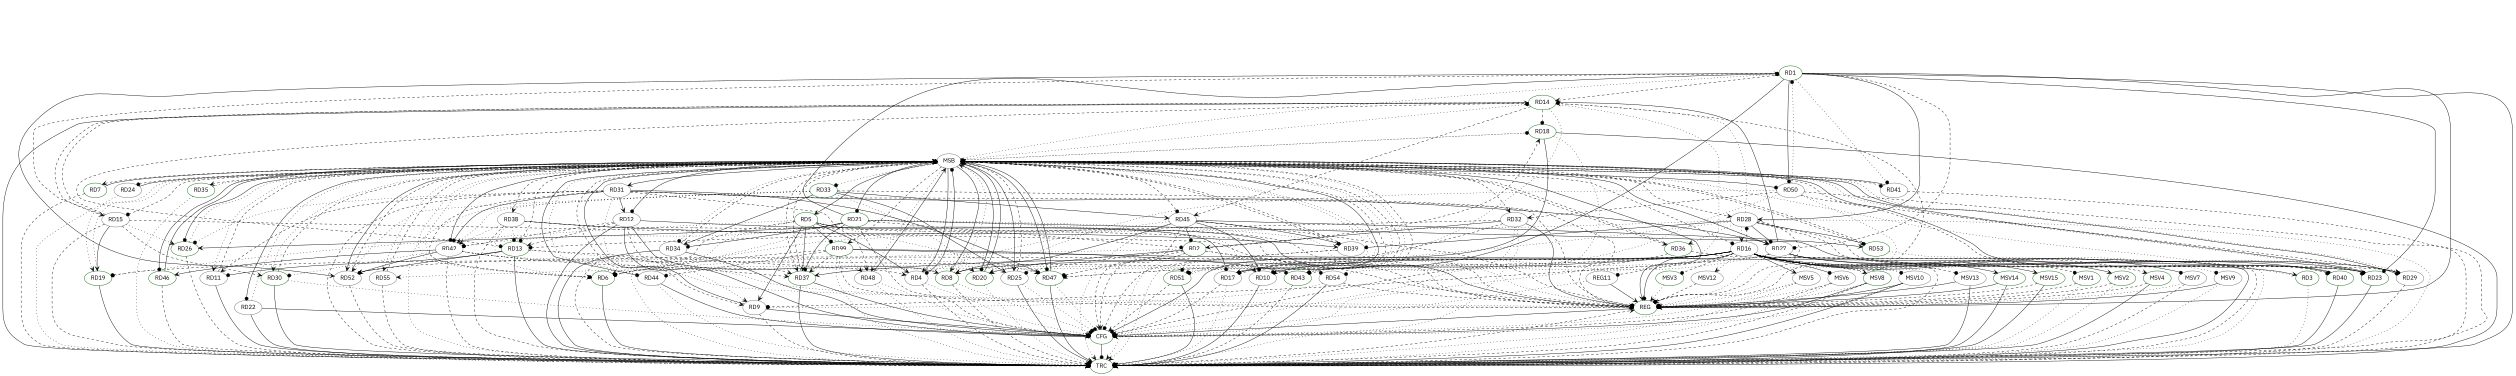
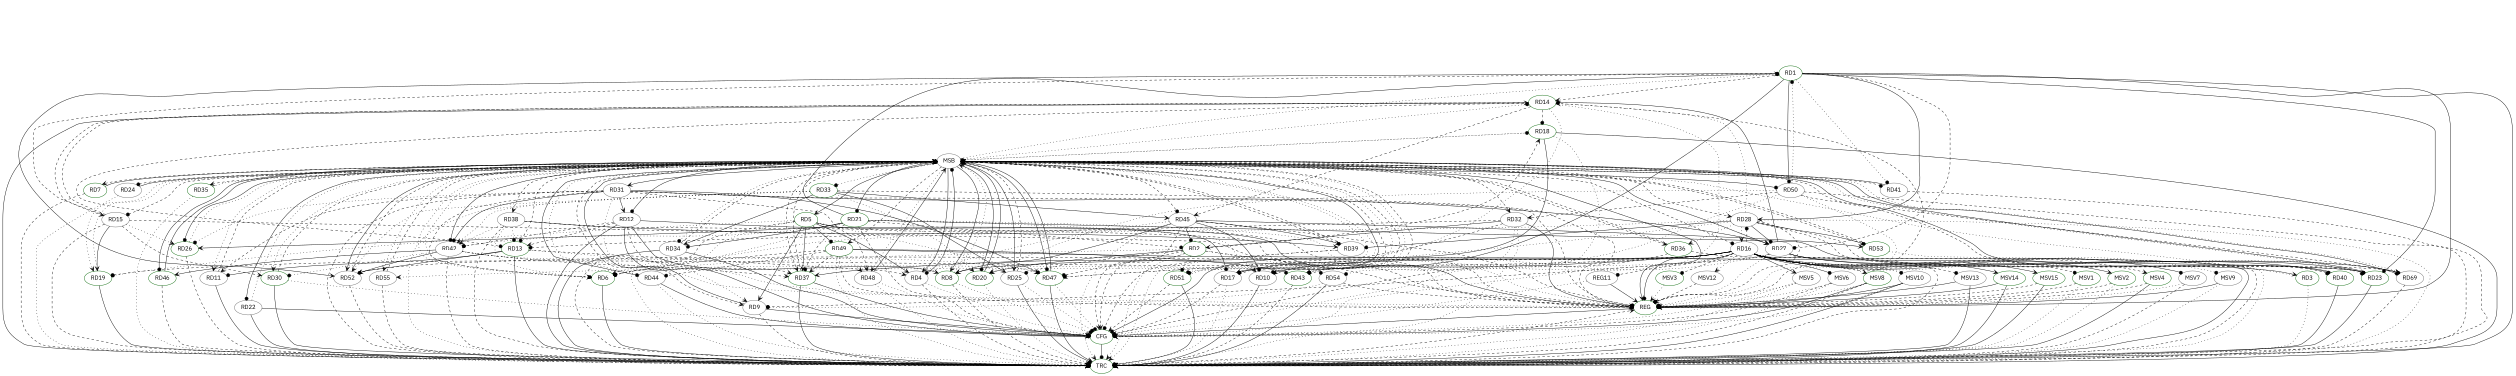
edge "RD21" -> "RD37": style solid -> dashed
node "RD99": label "RD99" -> "RD49"
node "RD29": label "RD29" -> "RD69"
